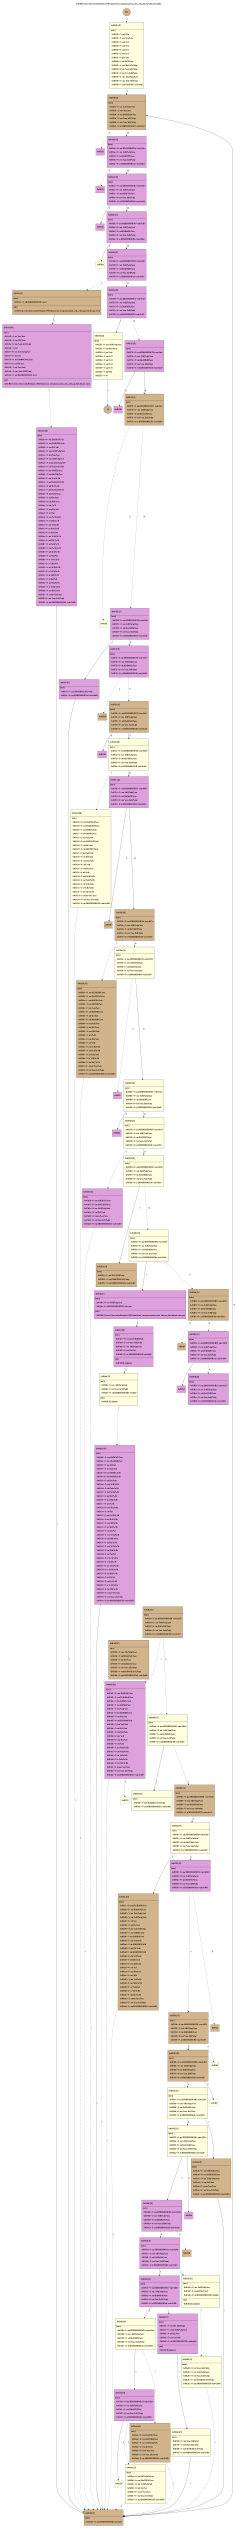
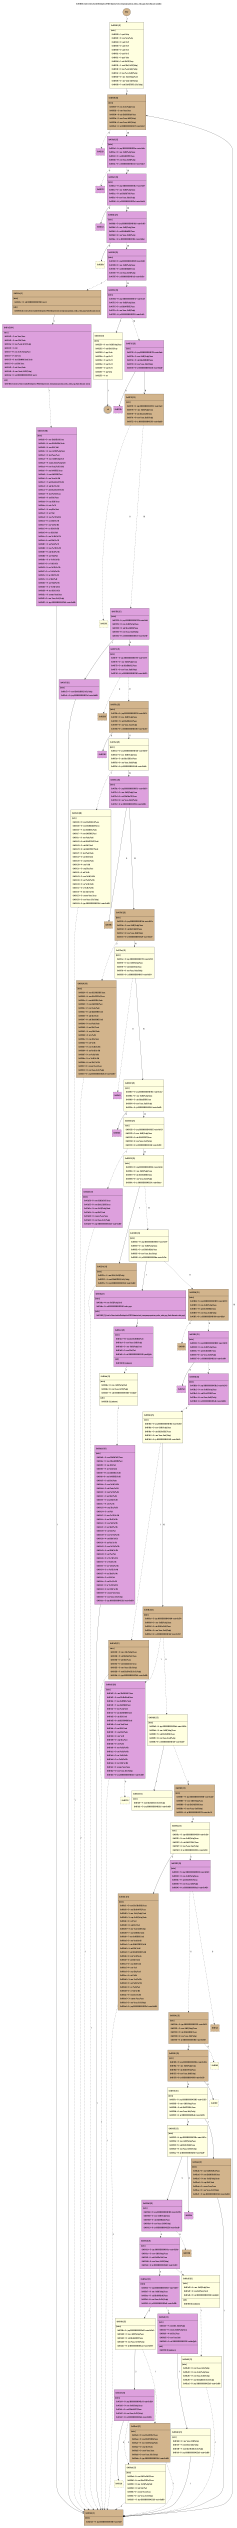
node "0x4018b6 [25]": added
